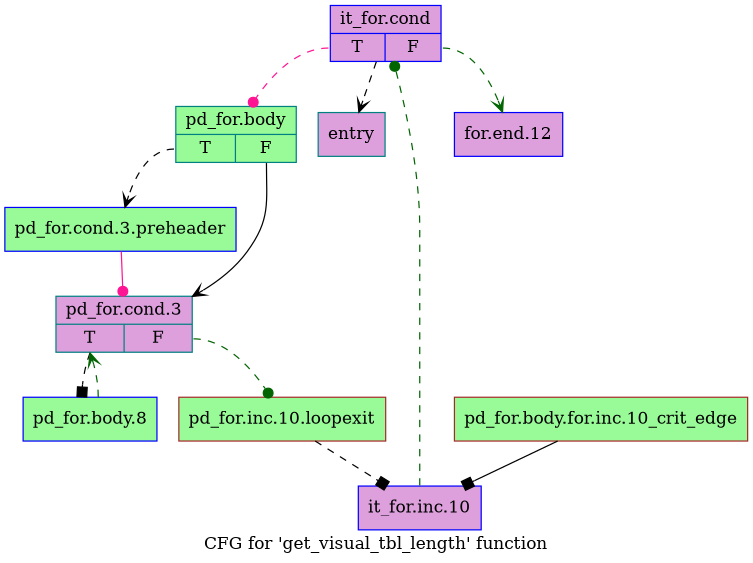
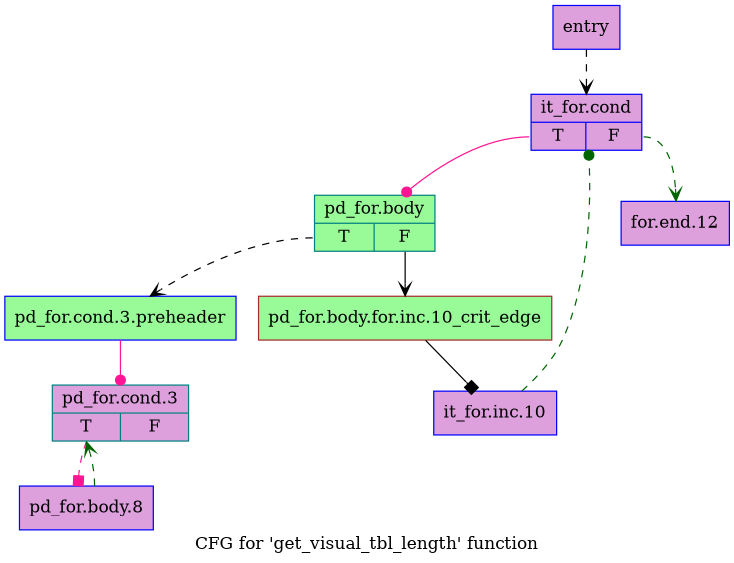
edge "it_for.cond" -> "pd_for.body": style dashed -> solid
edge "it_for.cond" -> "entry": reversed
node "entry": color teal -> blue
edge "pd_for.body" -> "pd_for.cond.3": now "pd_for.body" -> "pd_for.body.for.inc.10_crit_edge"
edge "pd_for.cond.3" -> "pd_for.body.8": color black -> deeppink
node "pd_for.body.8": fillcolor palegreen -> plum
node "pd_for.inc.10.loopexit": removed
